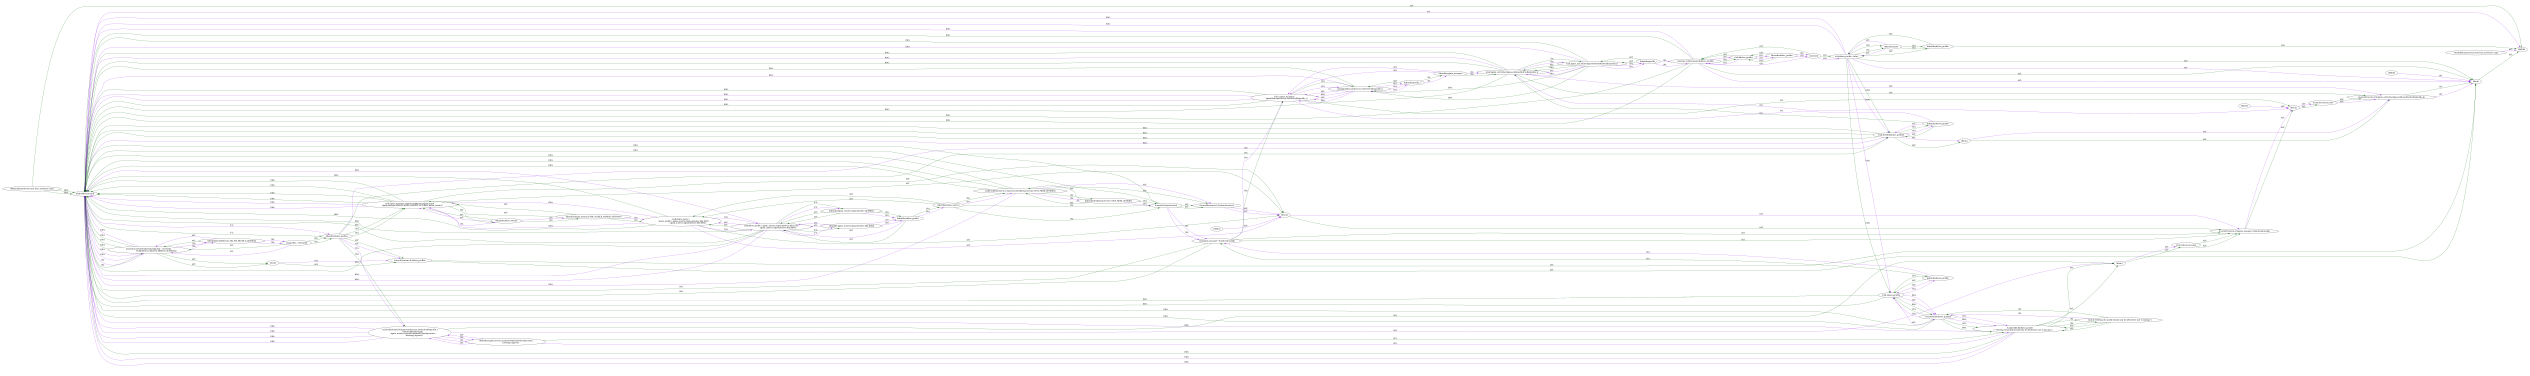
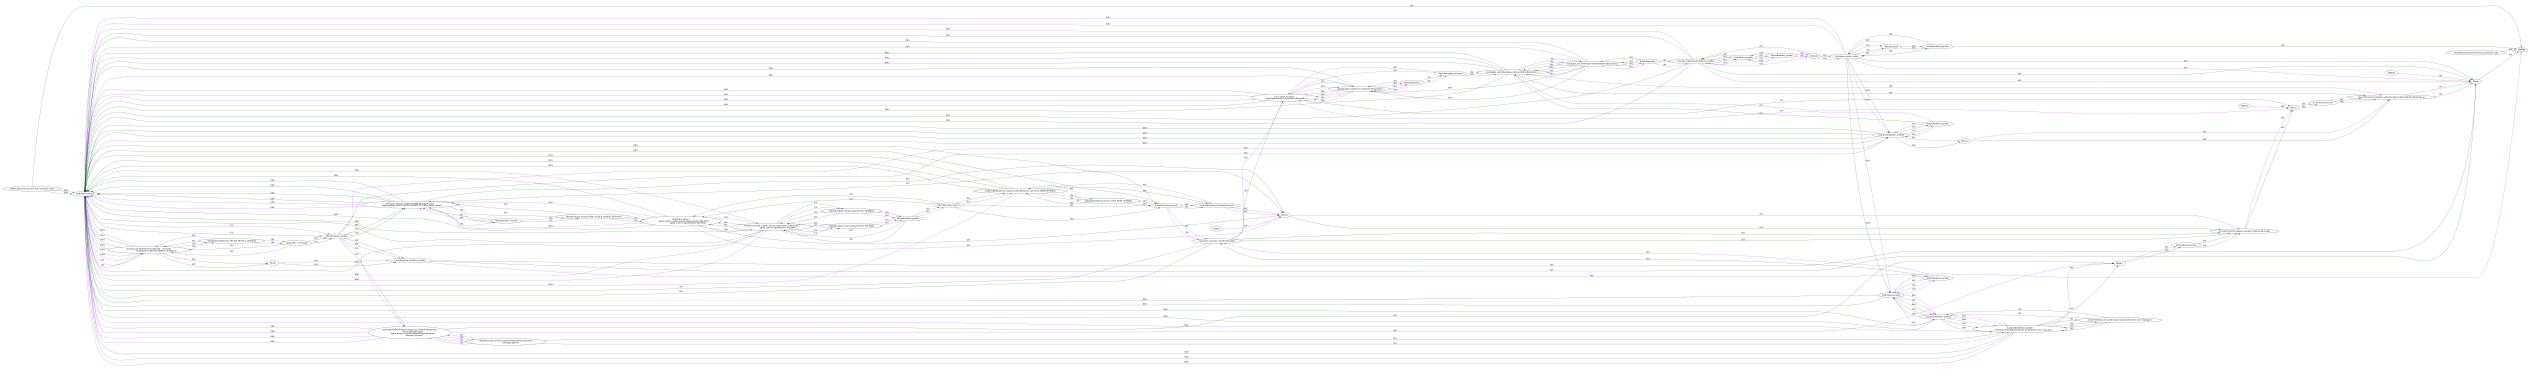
edge "(MethodReturn,void)" -> "1000100": now "(ControlStructure,if (delete_profile))" -> "1000100"
